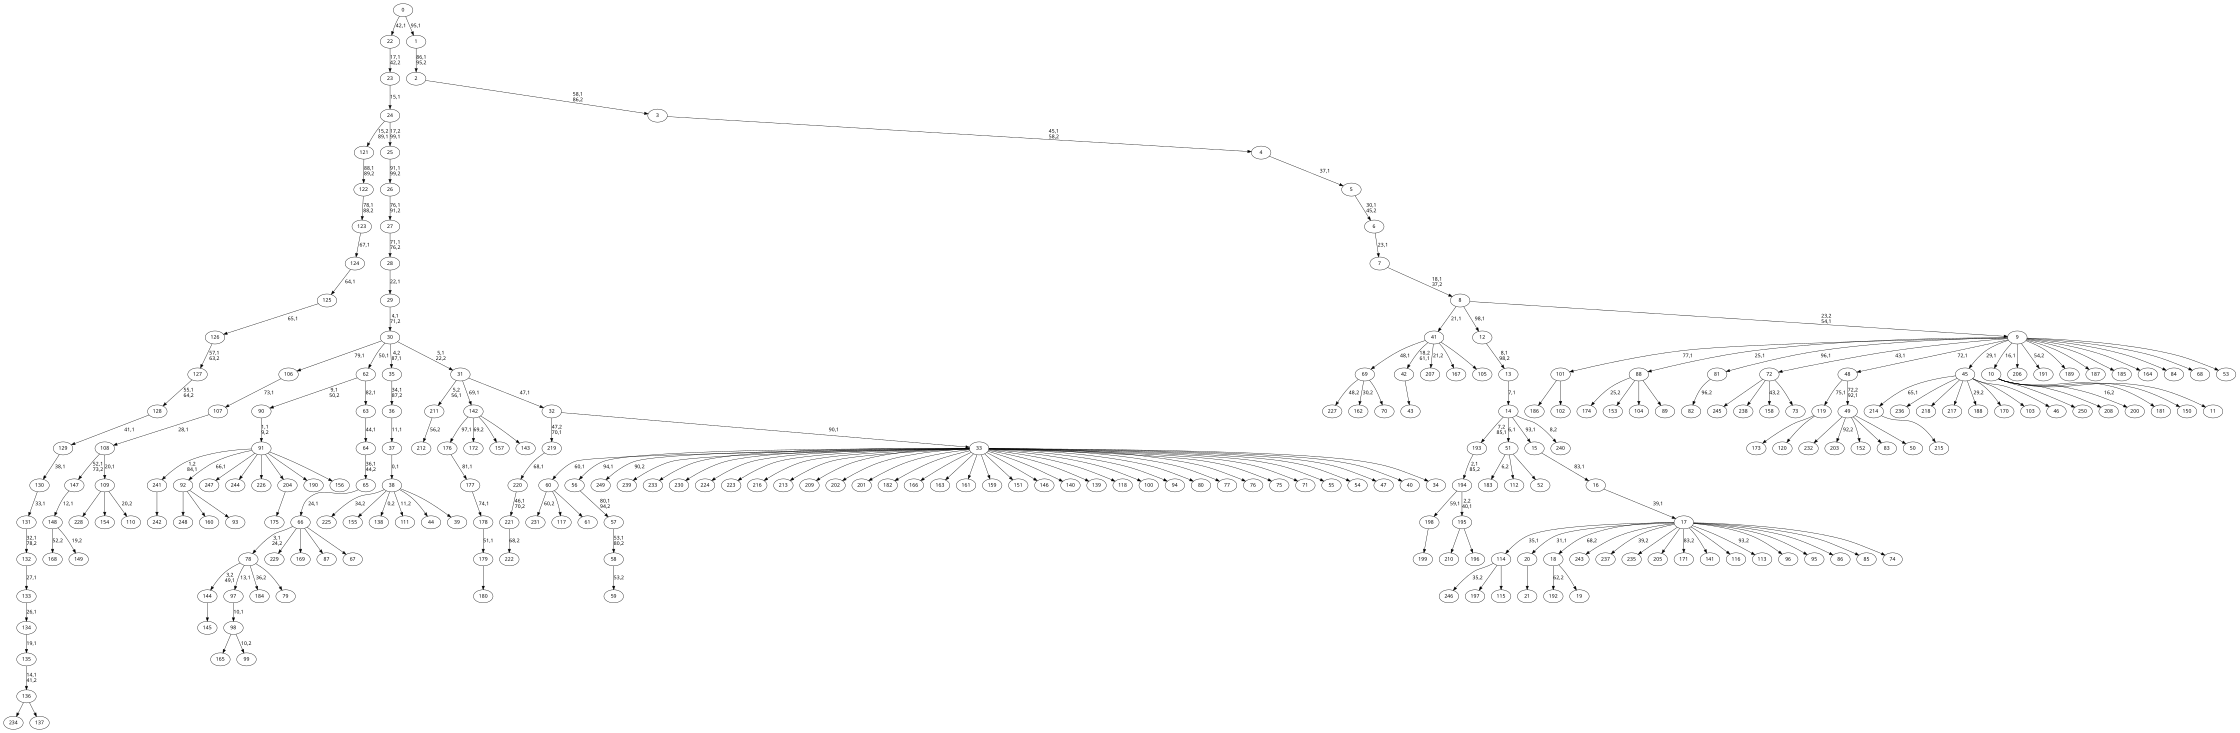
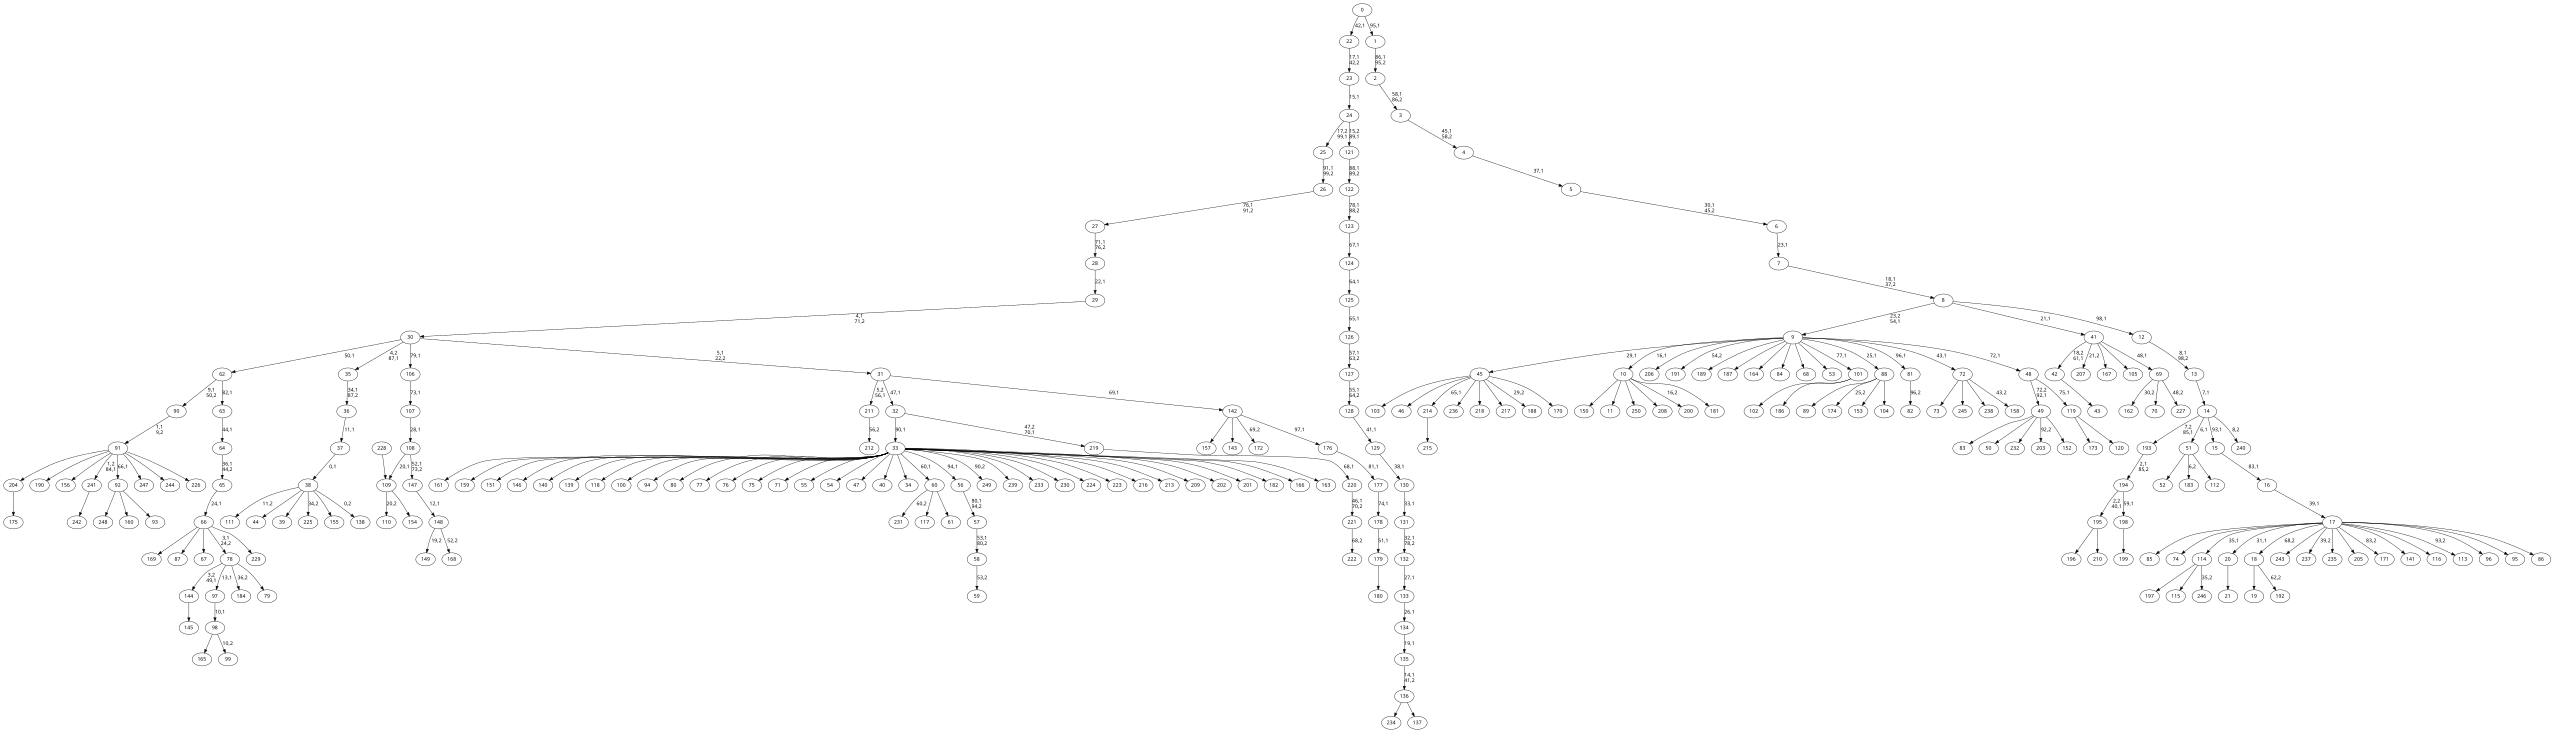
node "185": removed
edge "109" -> "228": reversed
